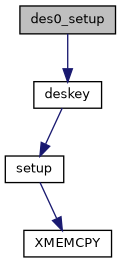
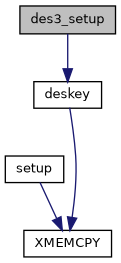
node "des0_setup": label "des0_setup" -> "des3_setup"
edge "deskey" -> "setup": now "deskey" -> "XMEMCPY"
